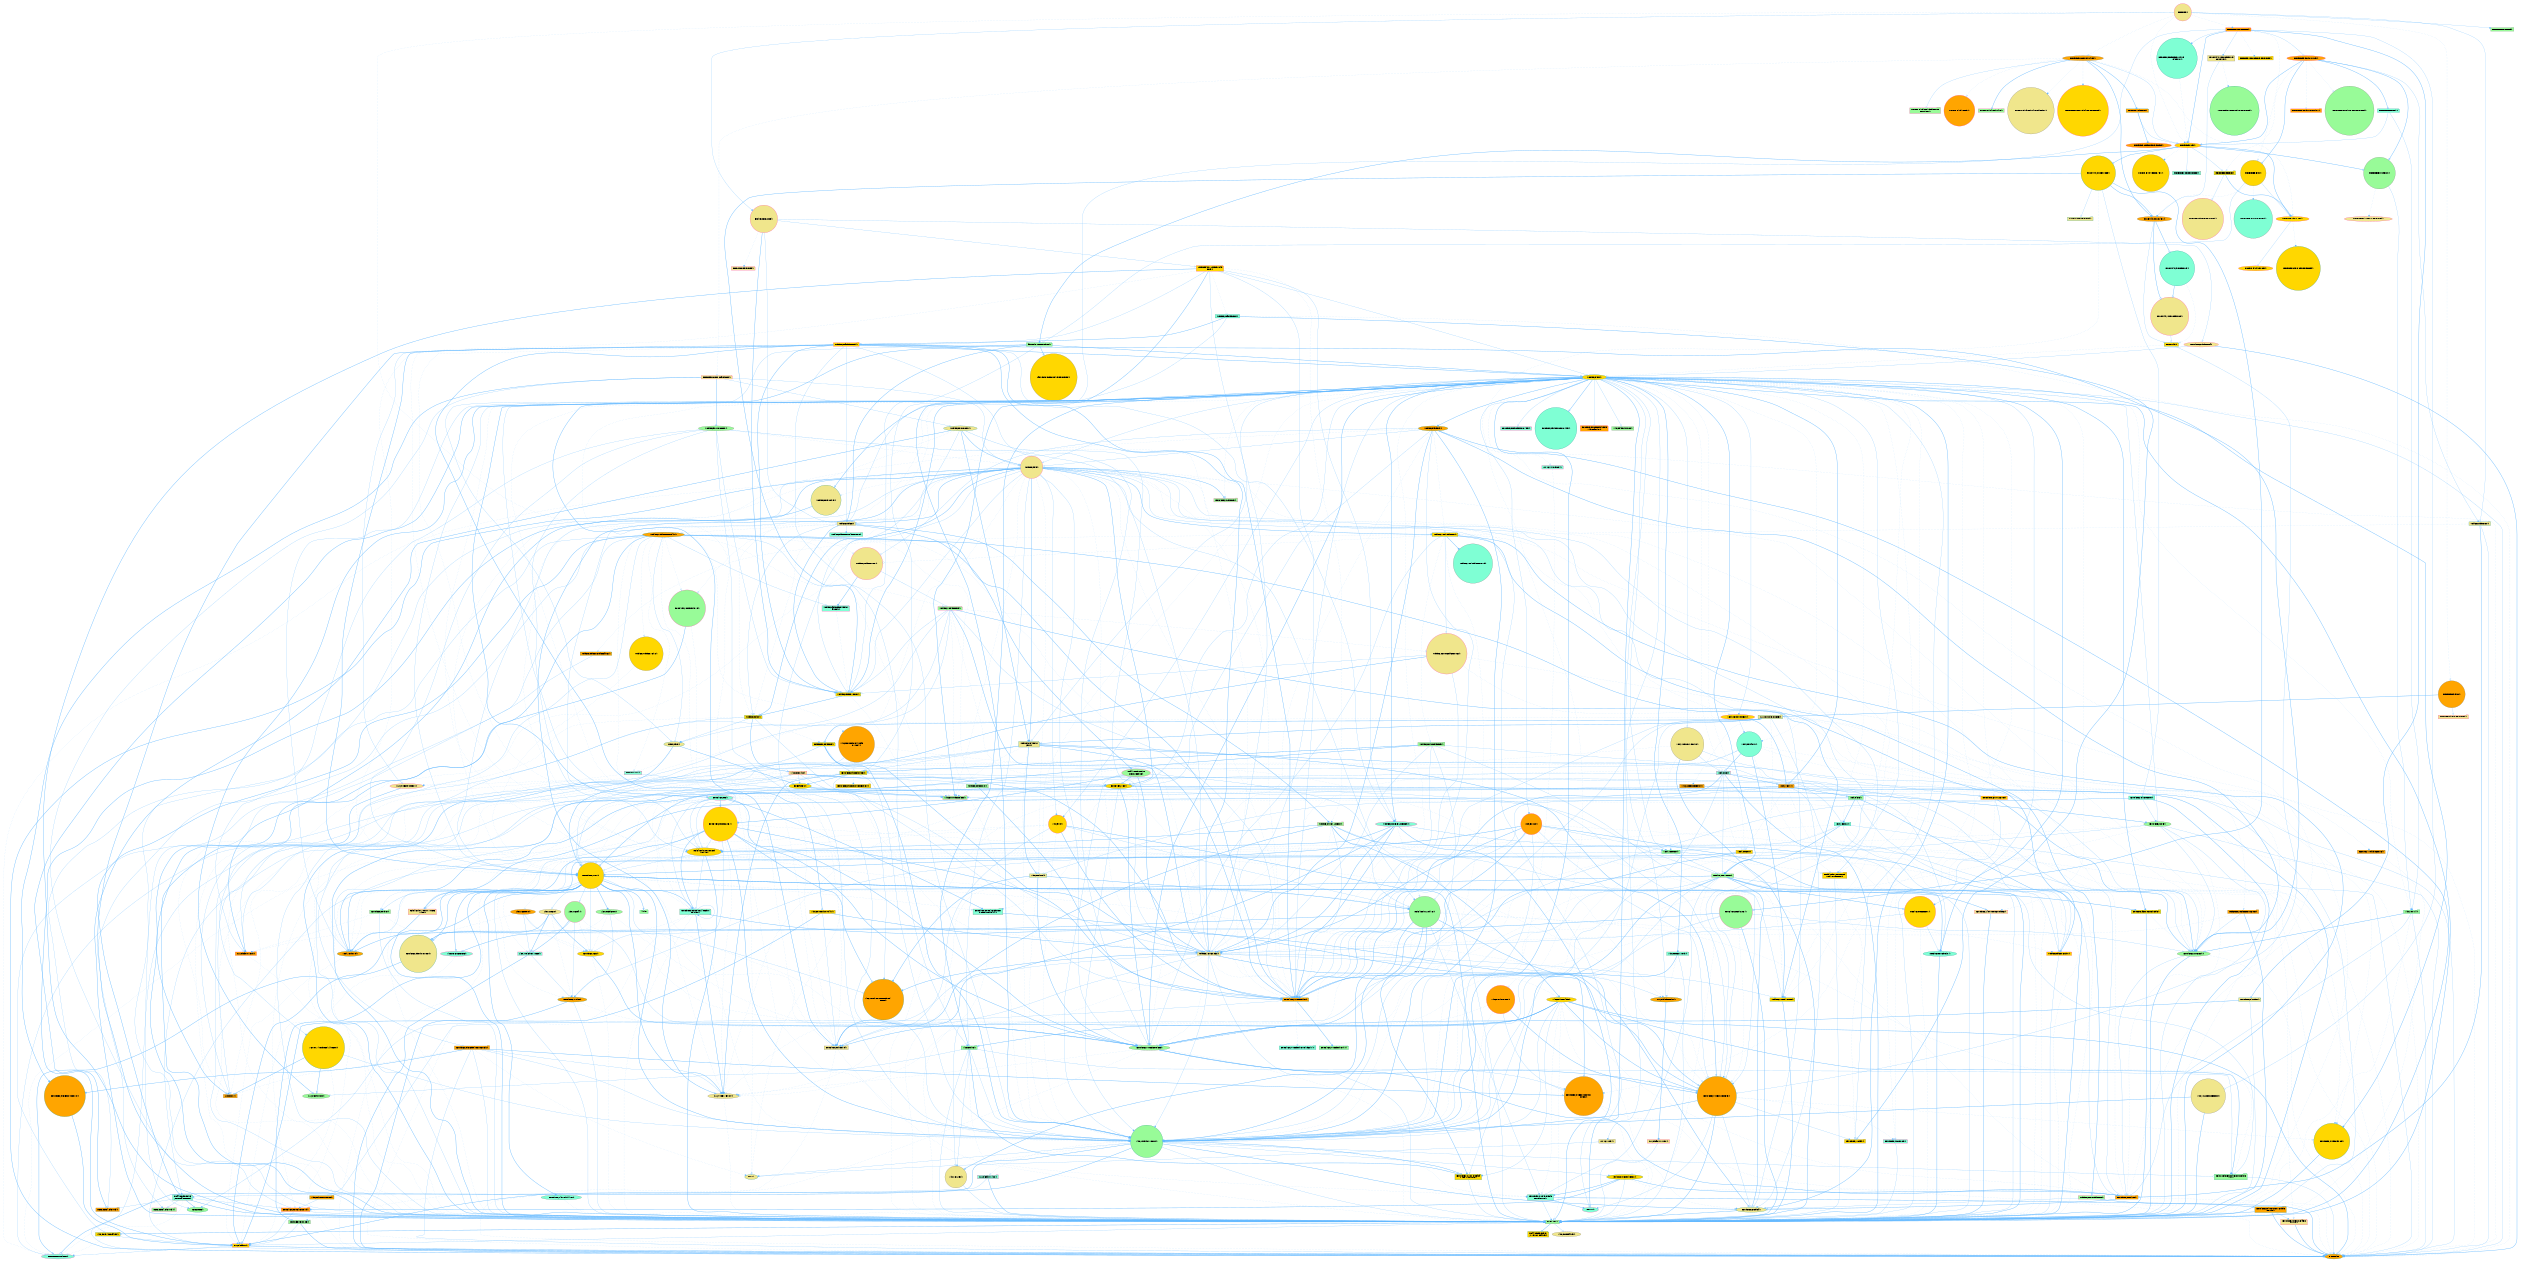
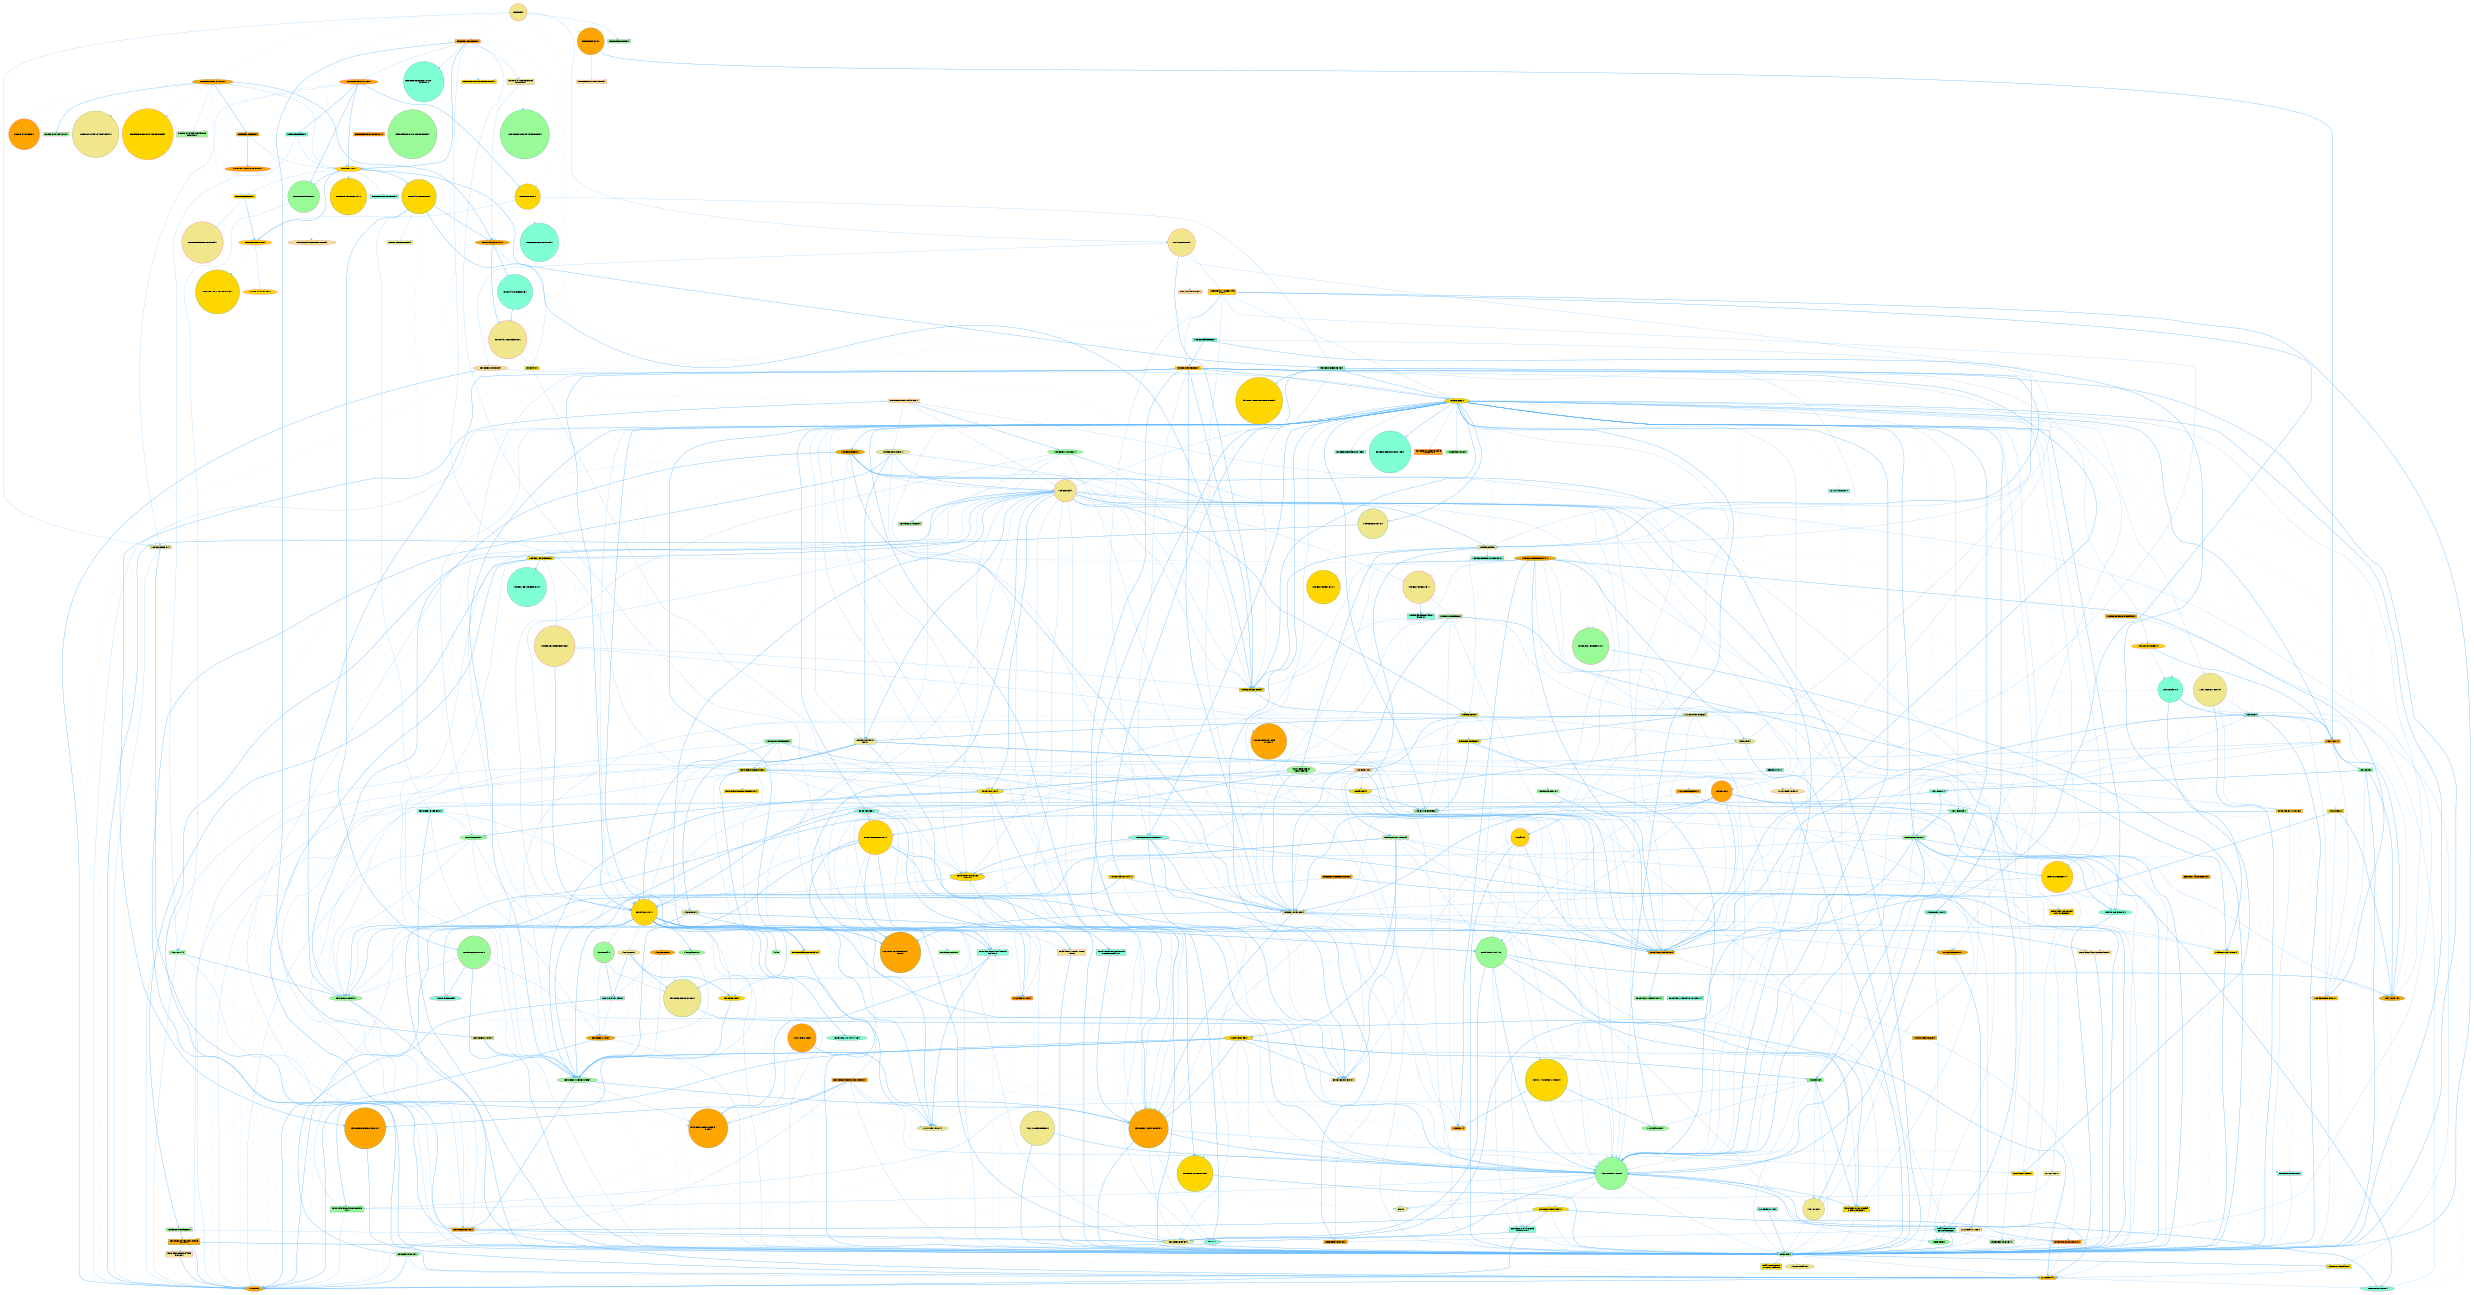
edge "StateTreeSchema.h" -> "HAL/IConsoleManager.h": now "StateTreeSchema.h" -> "Math/Matrix.h"
